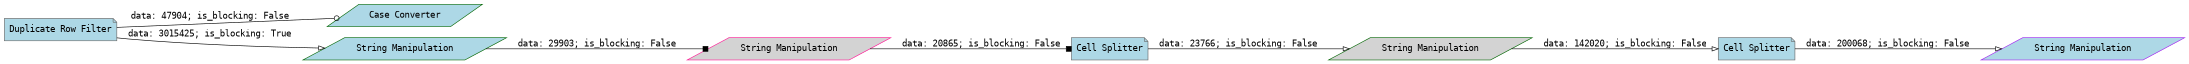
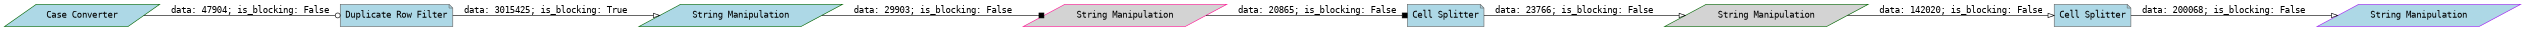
edge "Duplicate Row Filter" -> "Case Converter": reversed
